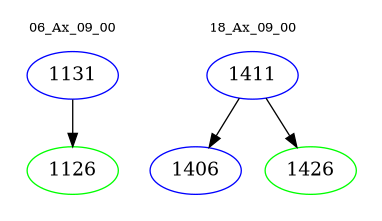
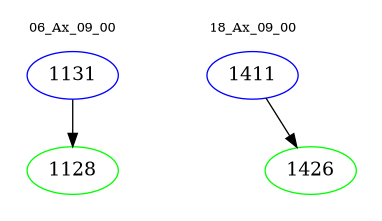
node "1126": label "1126" -> "1128"
node "1406": removed
